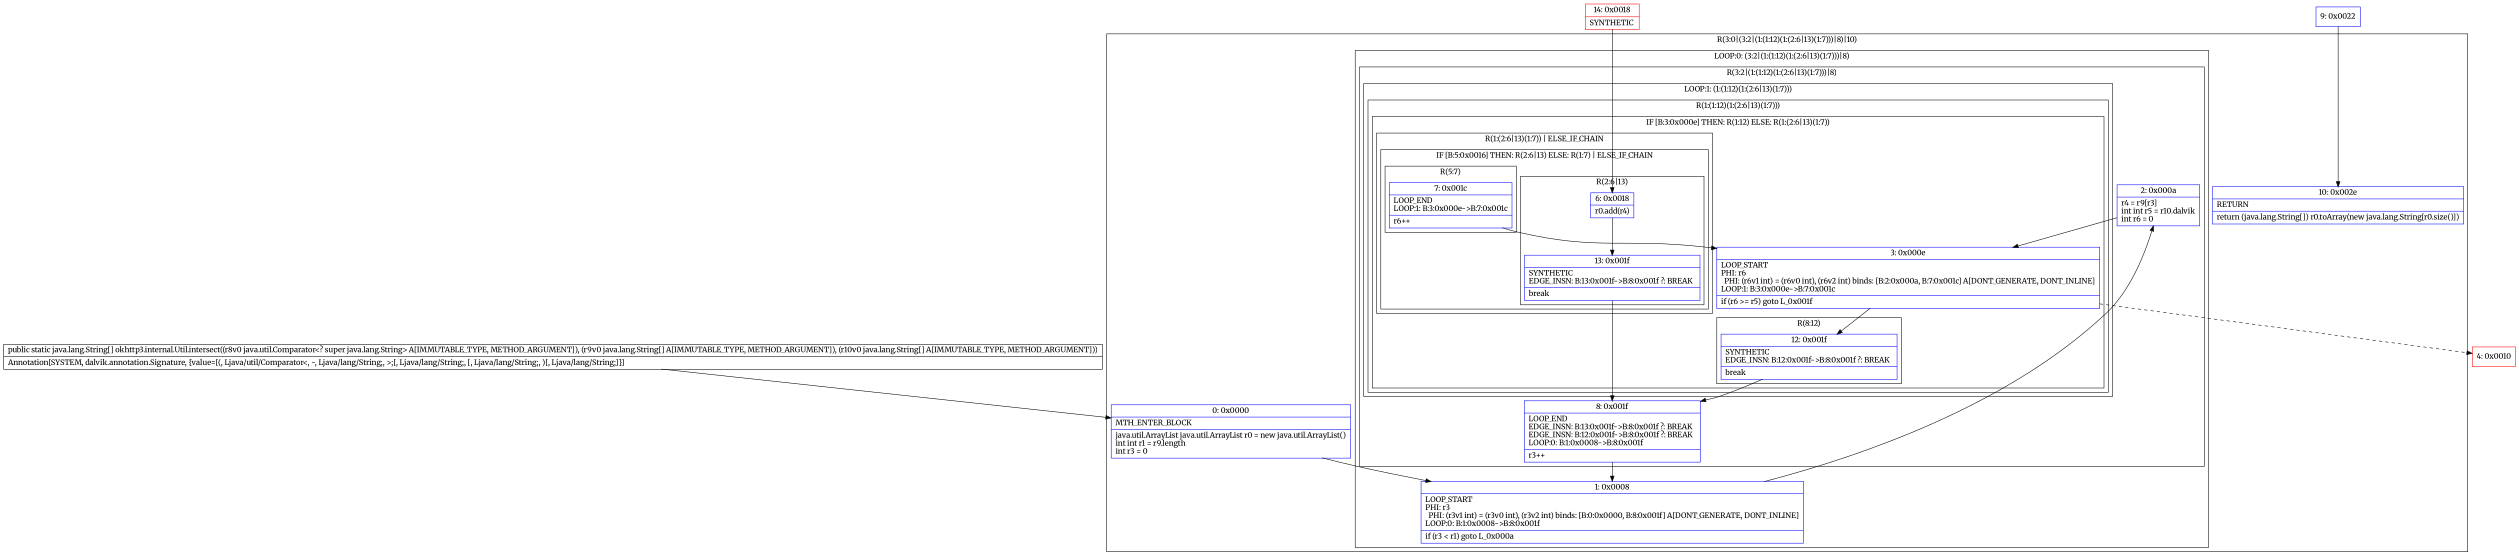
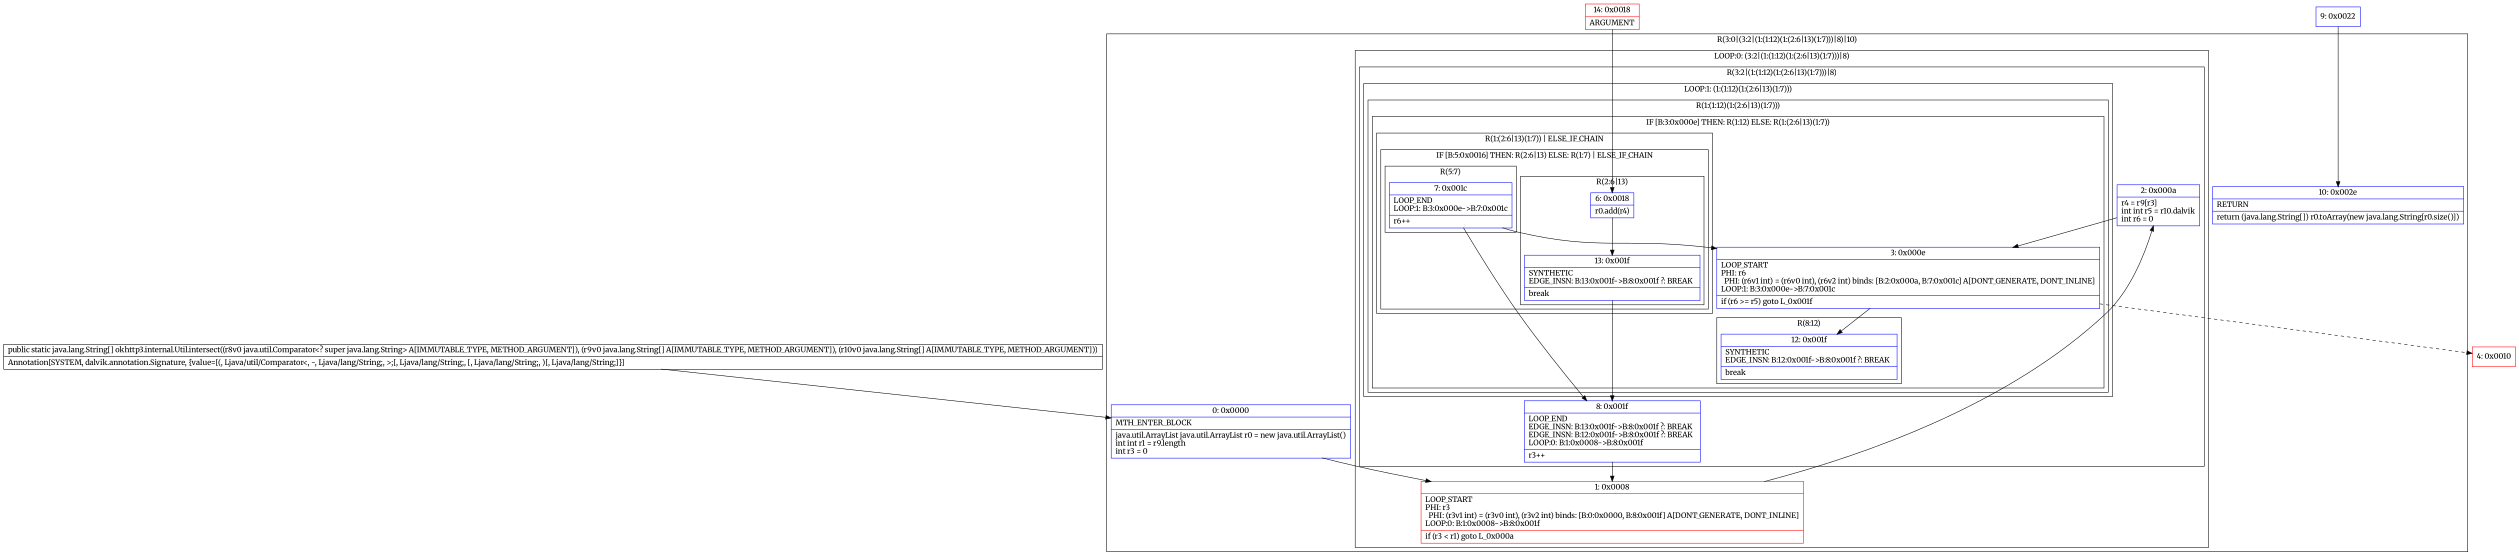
node "14: 0x0018": text "SYNTHETIC" -> "ARGUMENT"
edge "12: 0x001f" -> "8: 0x001f": now "7: 0x001c" -> "8: 0x001f"
node "1: 0x0008": color blue -> red
